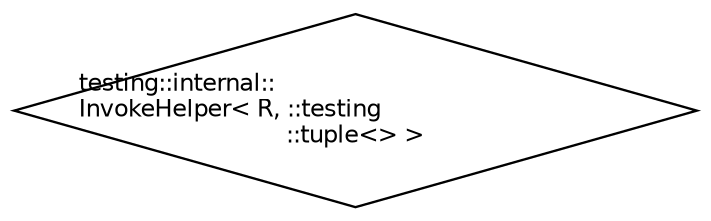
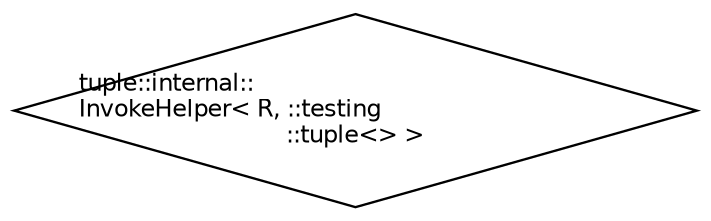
node "testing::internal:: InvokeHelper< R, ::testing ::tuple<> >": label "testing::internal:: InvokeHelper< R, ::testing ::tuple<> >" -> "tuple::internal:: InvokeHelper< R, ::testing ::tuple<> >"
